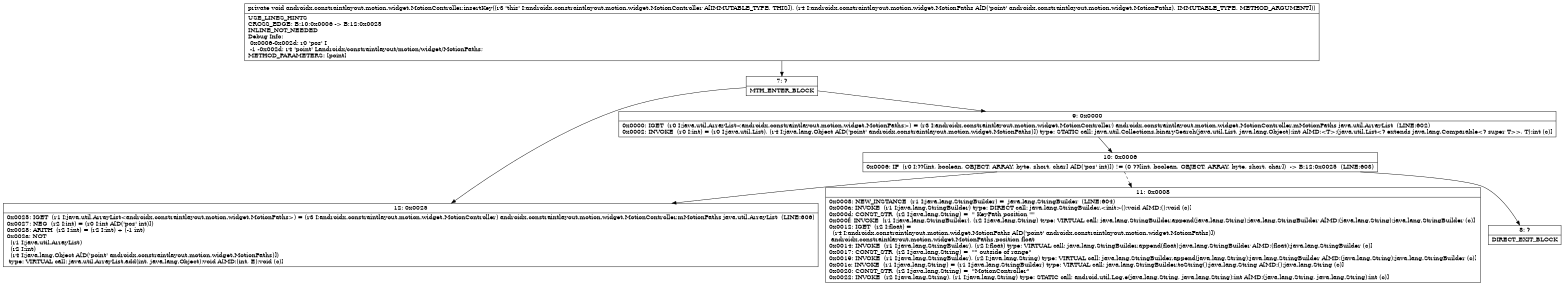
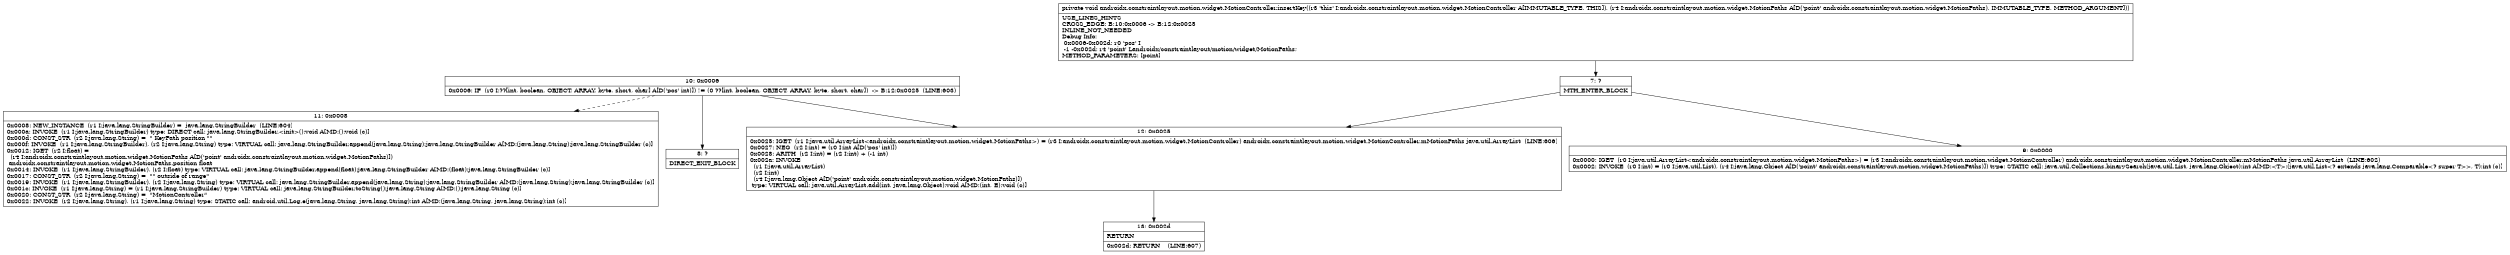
edge "9: 0x0000" -> "10: 0x0006": removed
node "12: 0x0025": text "0x002a: NOT" -> "0x002a: INVOKE"
node "13: 0x002d": added
